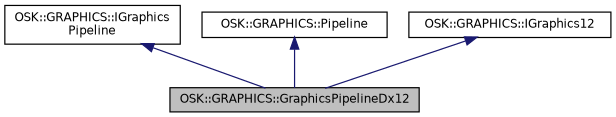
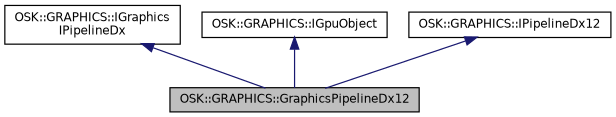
node "OSK::GRAPHICS::IGraphics Pipeline": label "OSK::GRAPHICS::IGraphics Pipeline" -> "OSK::GRAPHICS::IGraphics IPipelineDx"
node "OSK::GRAPHICS::Pipeline": label "OSK::GRAPHICS::Pipeline" -> "OSK::GRAPHICS::IGpuObject"
node "OSK::GRAPHICS::IGraphics12": label "OSK::GRAPHICS::IGraphics12" -> "OSK::GRAPHICS::IPipelineDx12"
